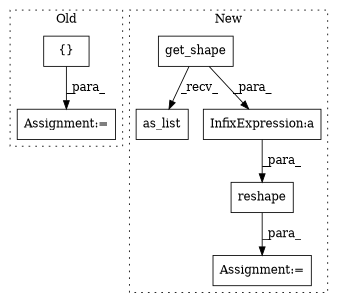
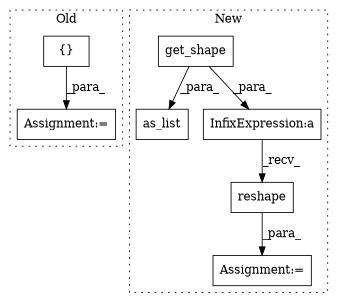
edge "get_shape" -> "as_list": label "_recv_" -> "_para_"
edge "InfixExpression:a" -> "reshape": label "_para_" -> "_recv_"
